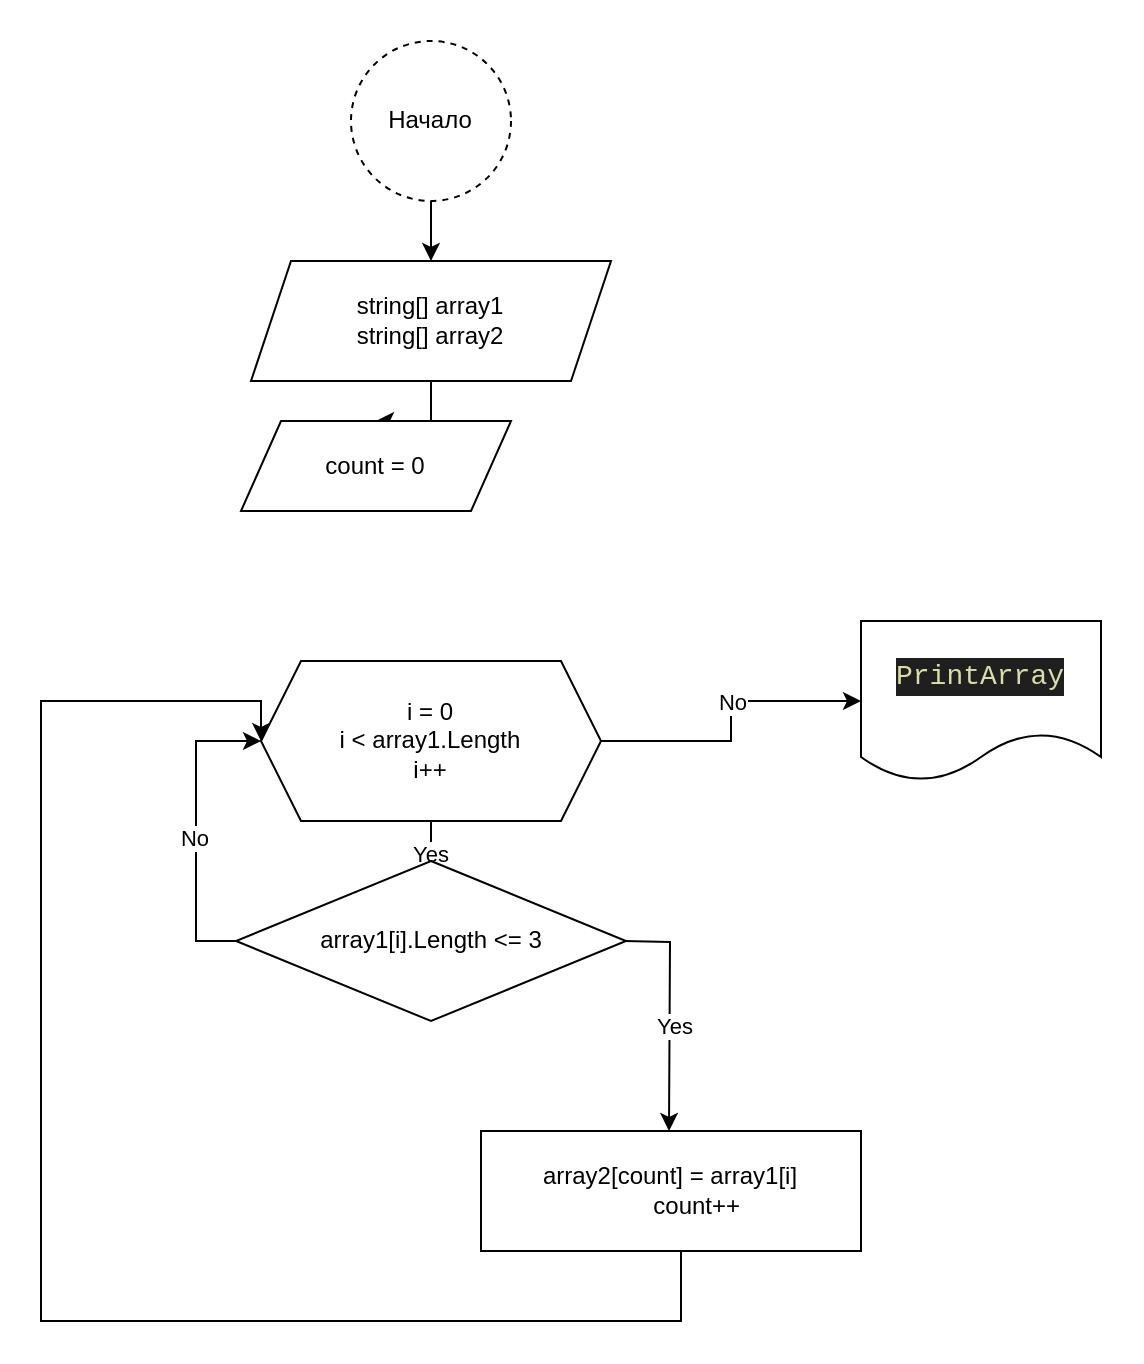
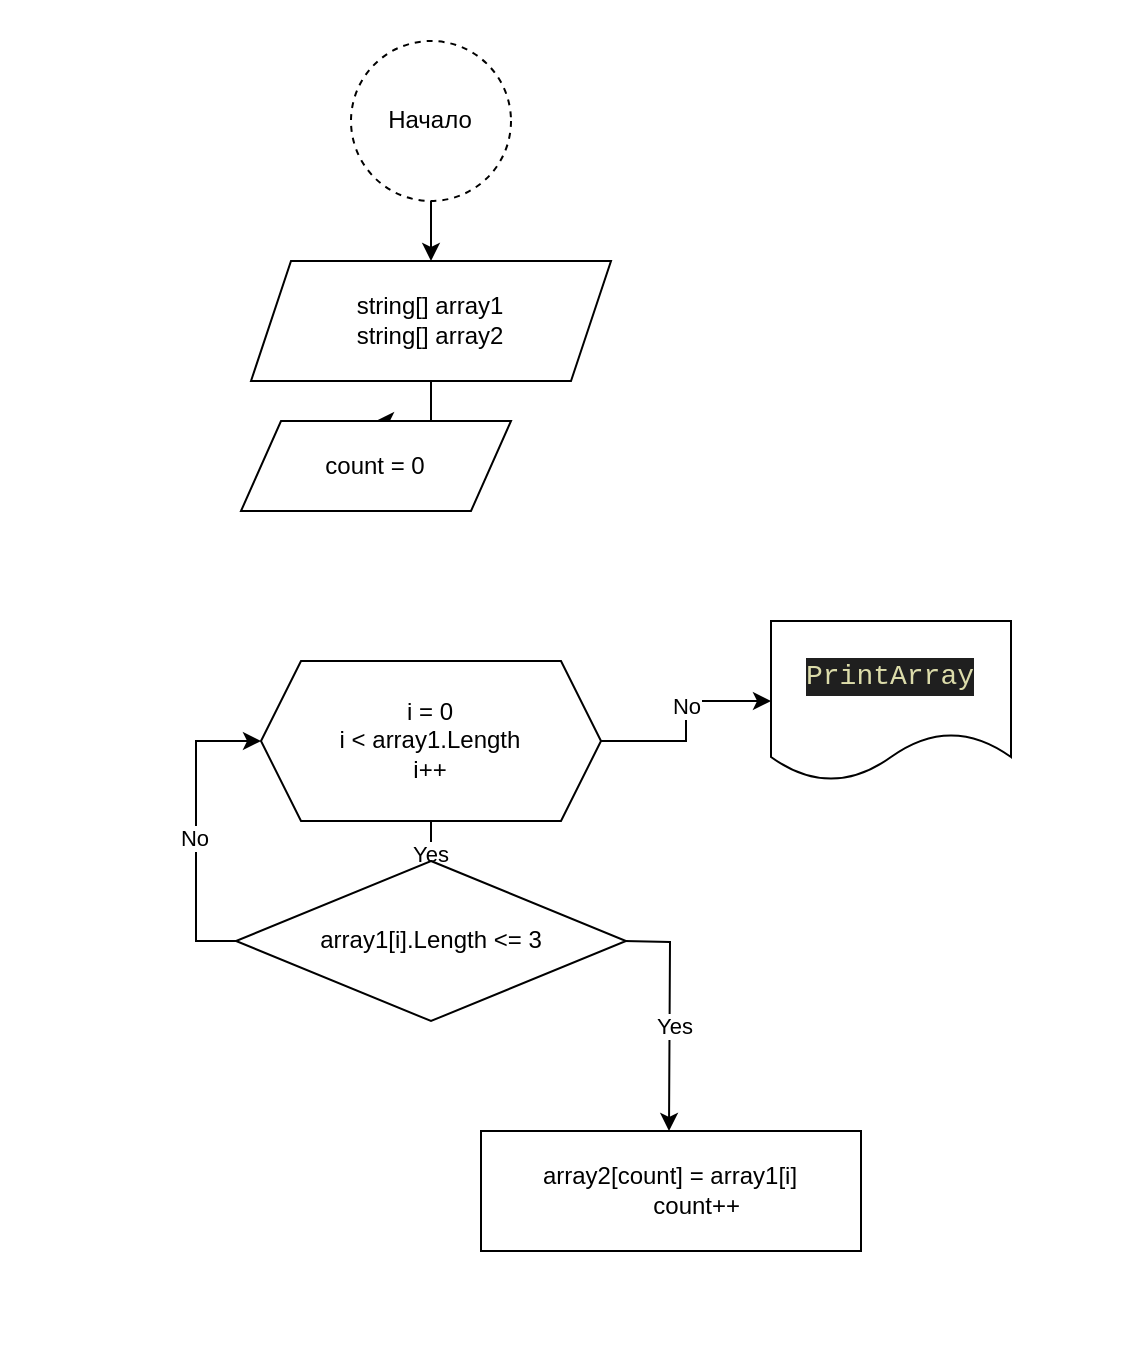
node "PrintArray": moved (981, 701) -> (891, 701)
edge "array2[count] = array1[i] count++" -> "i = 0 i < array1.Length i++": removed
